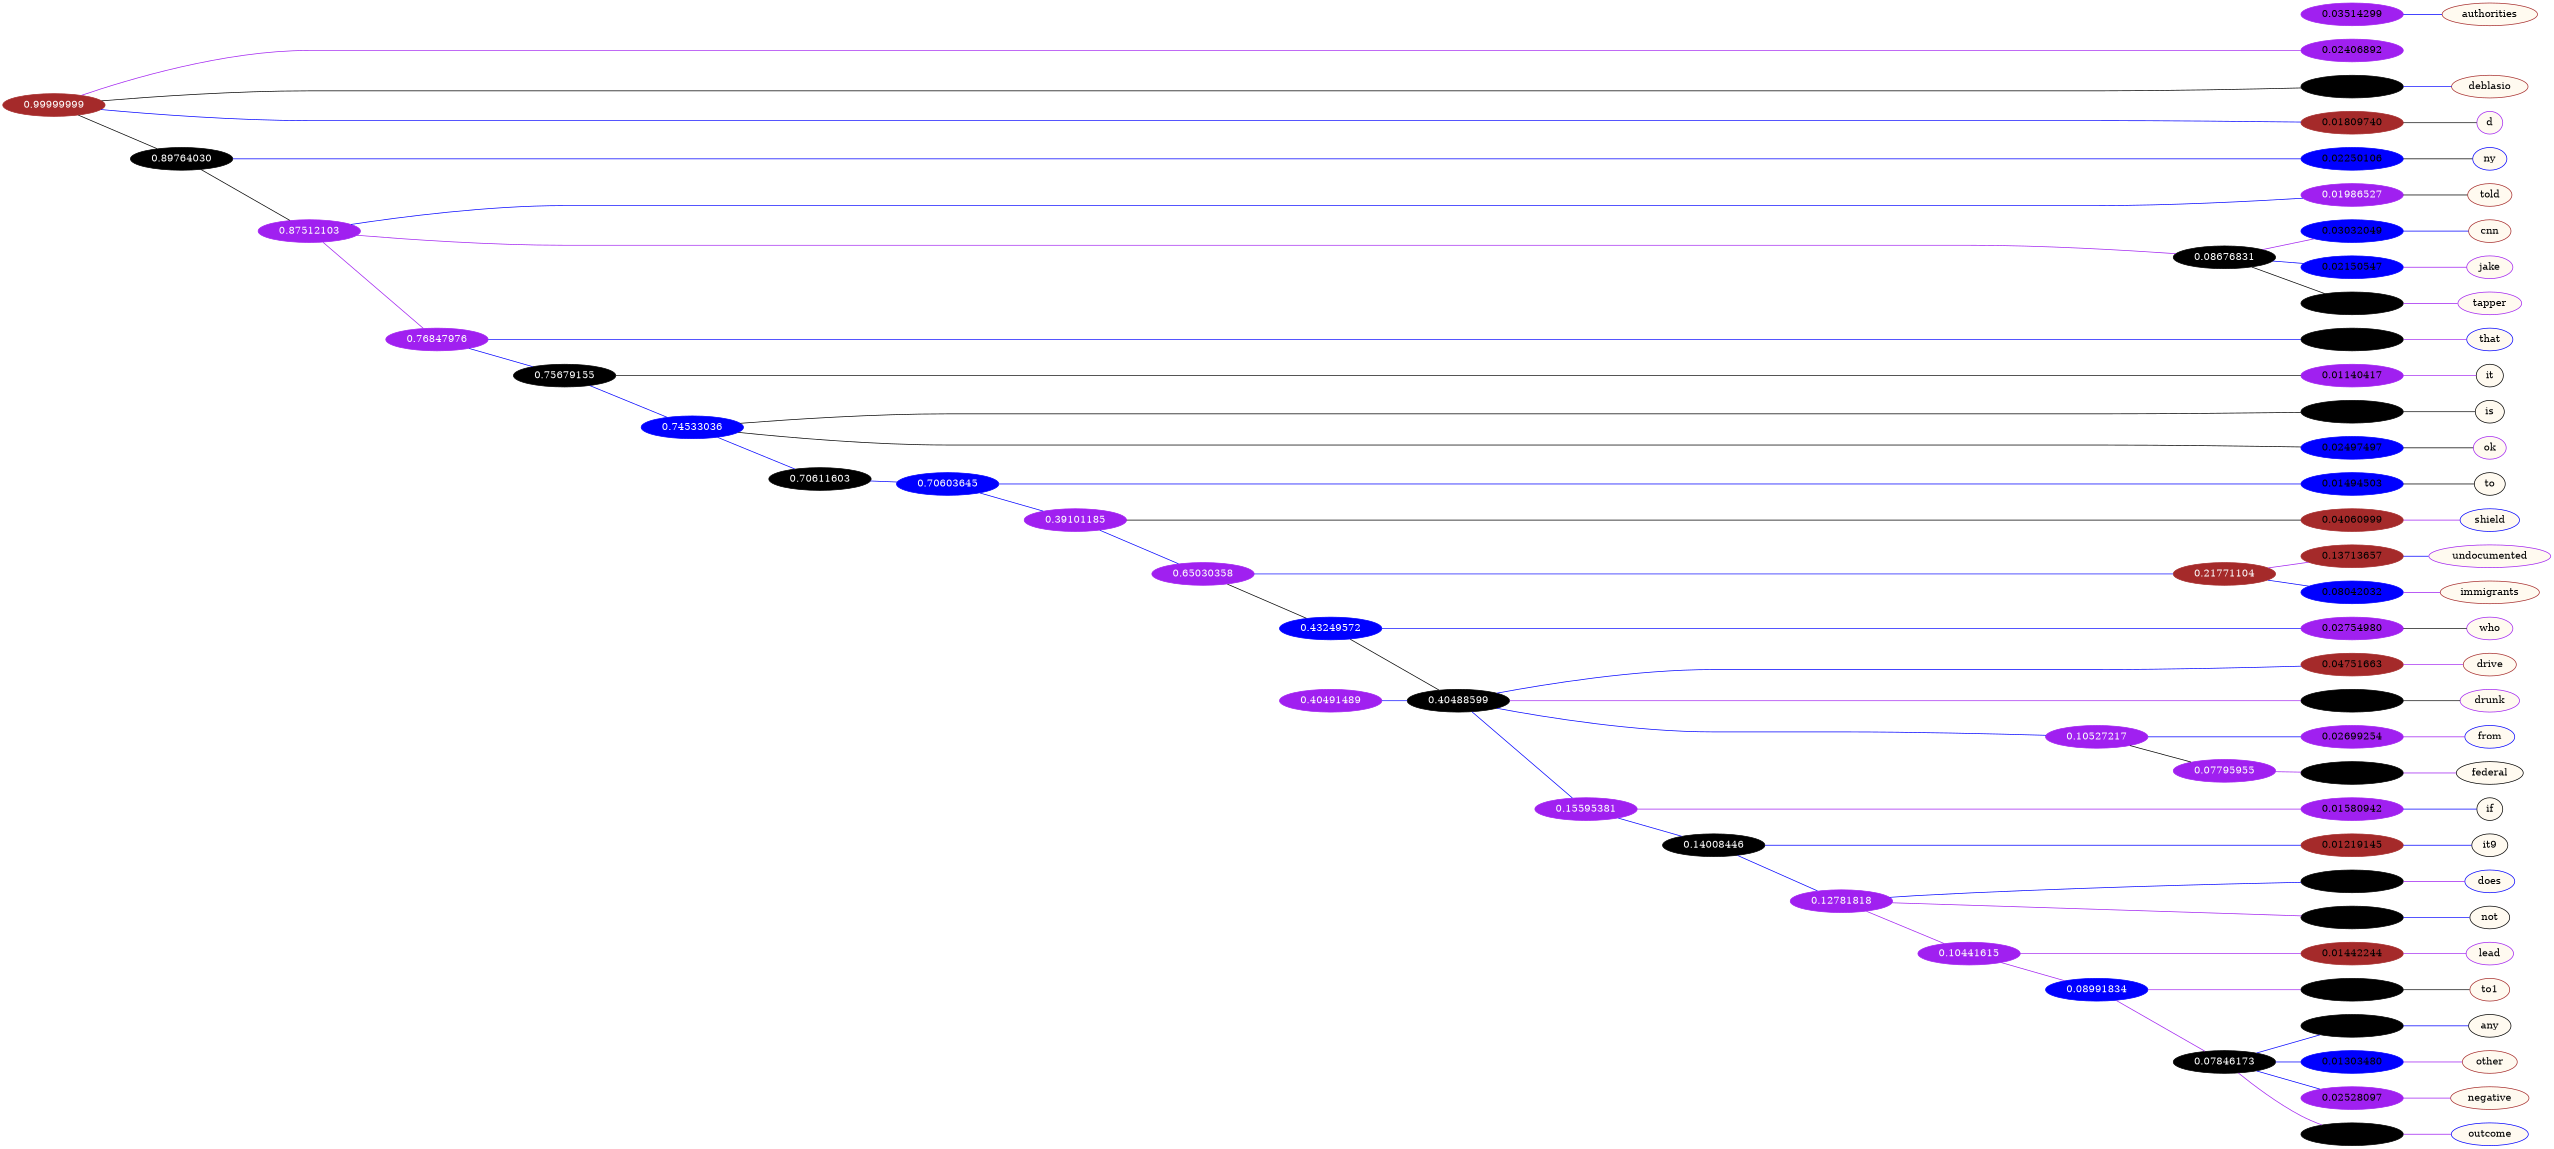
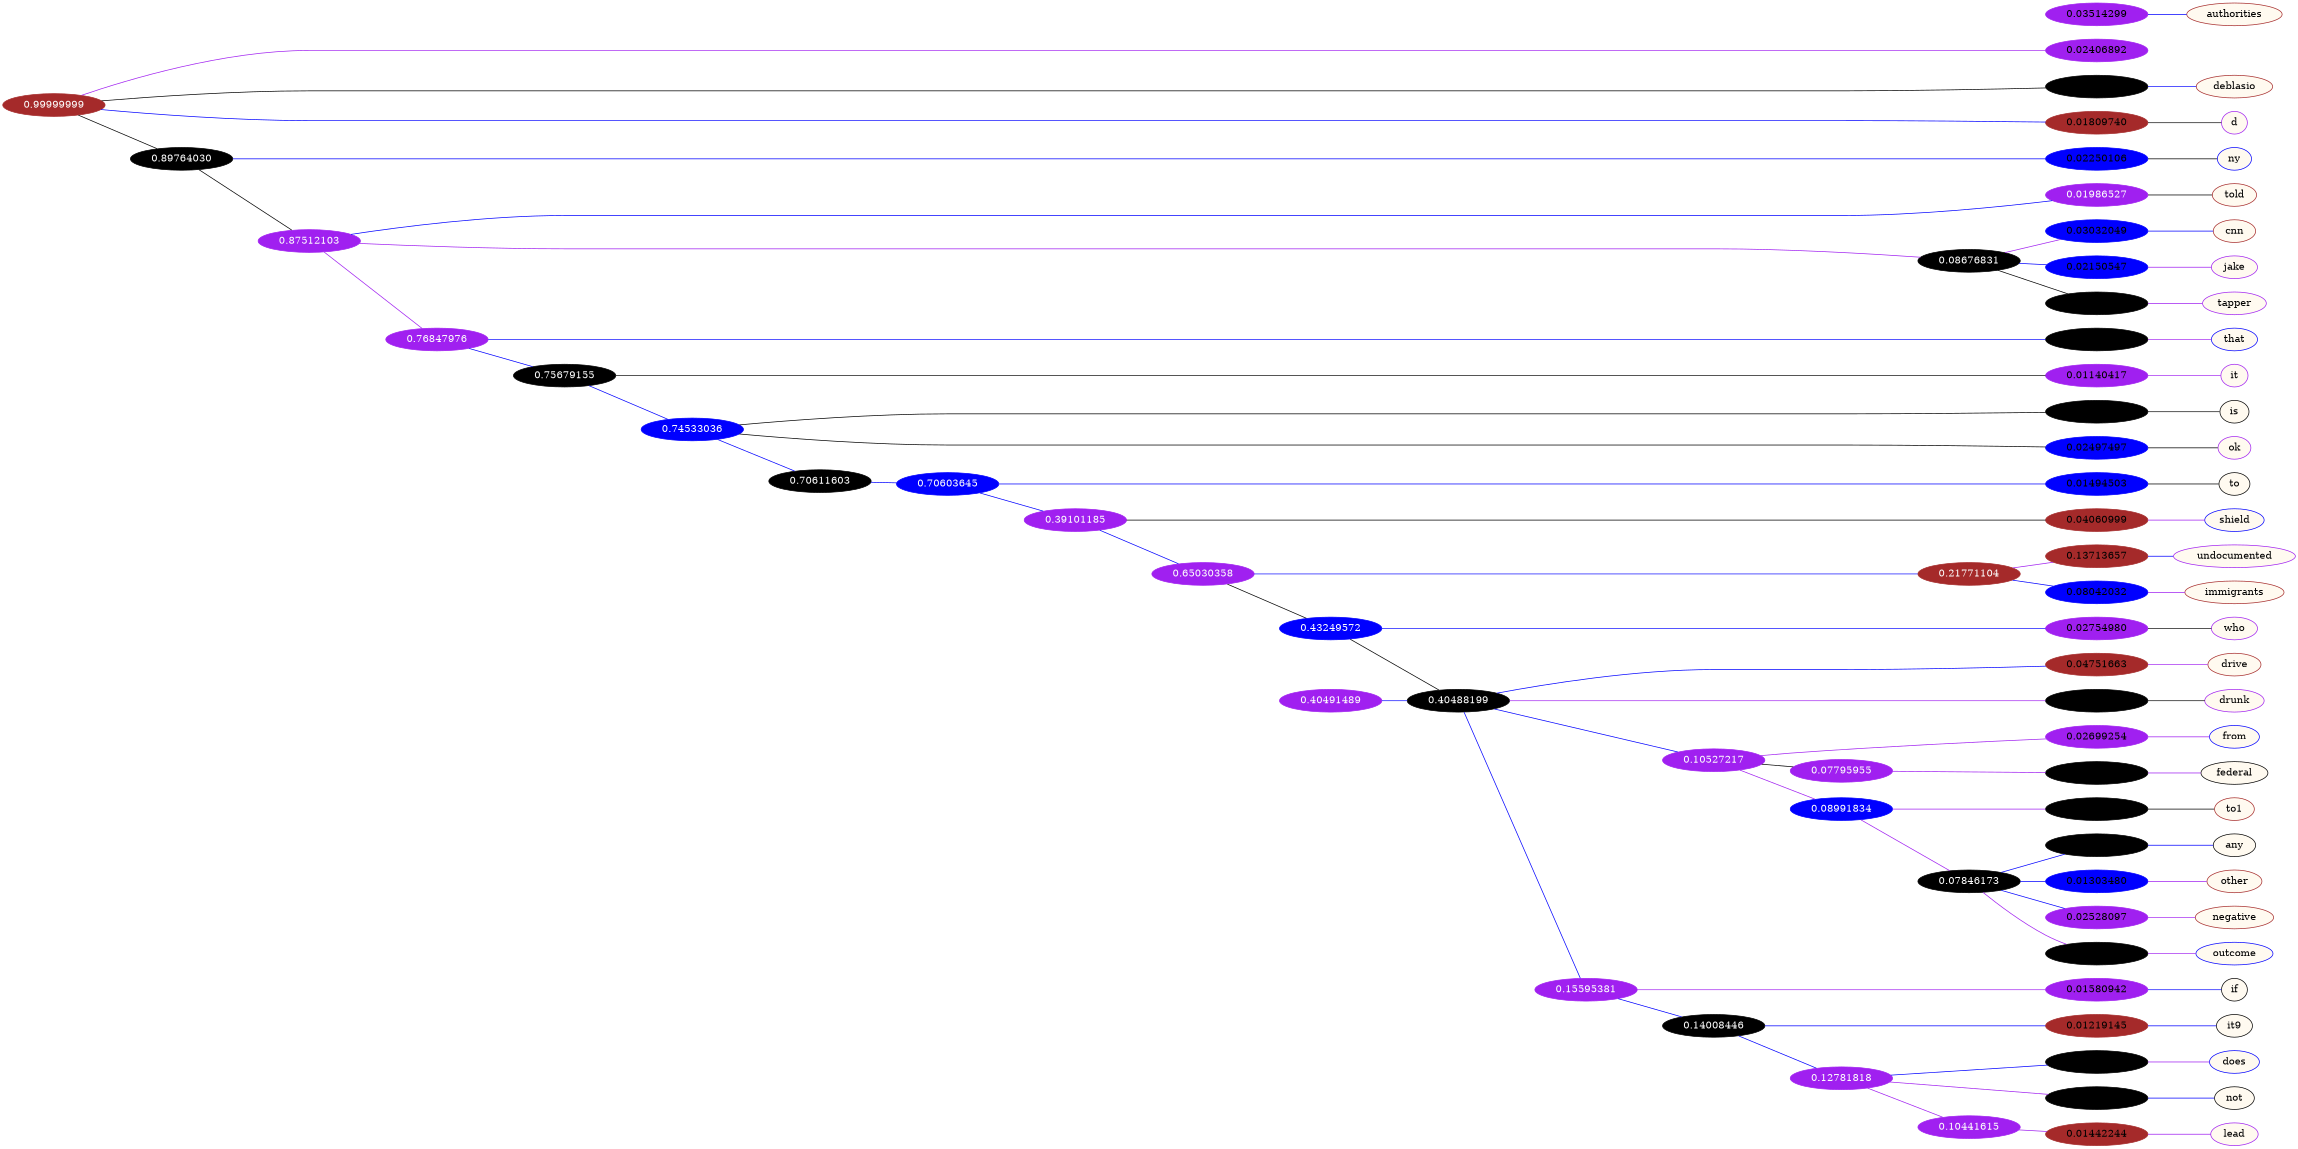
node "it": color black -> purple
node "0.40488599": label "0.40488599" -> "0.40488199"
edge "0.10527217" -- "0.02699254": color blue -> purple
edge "0.10441615" -- "0.08991834": now "0.10527217" -- "0.08991834"
